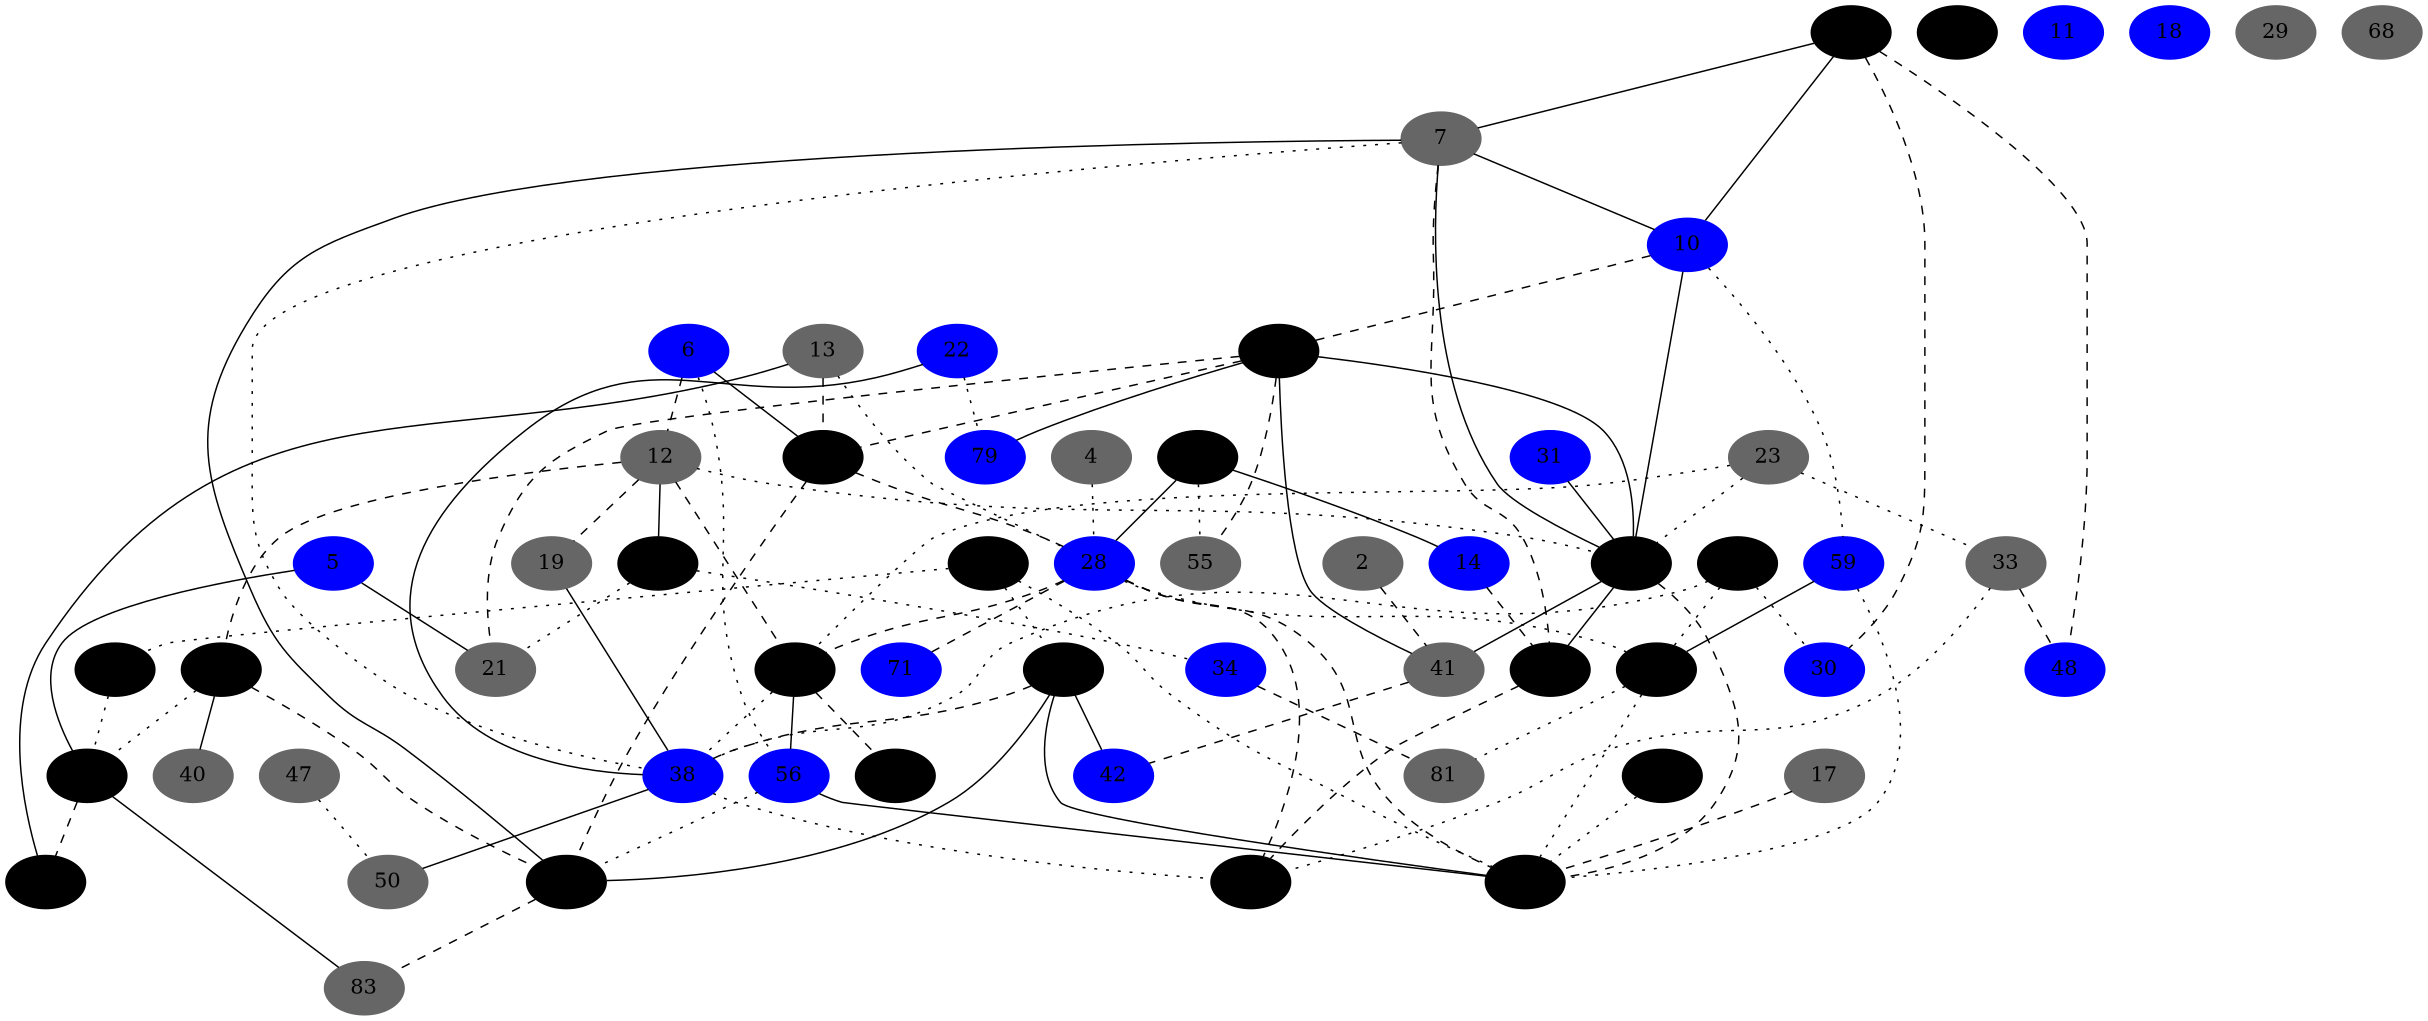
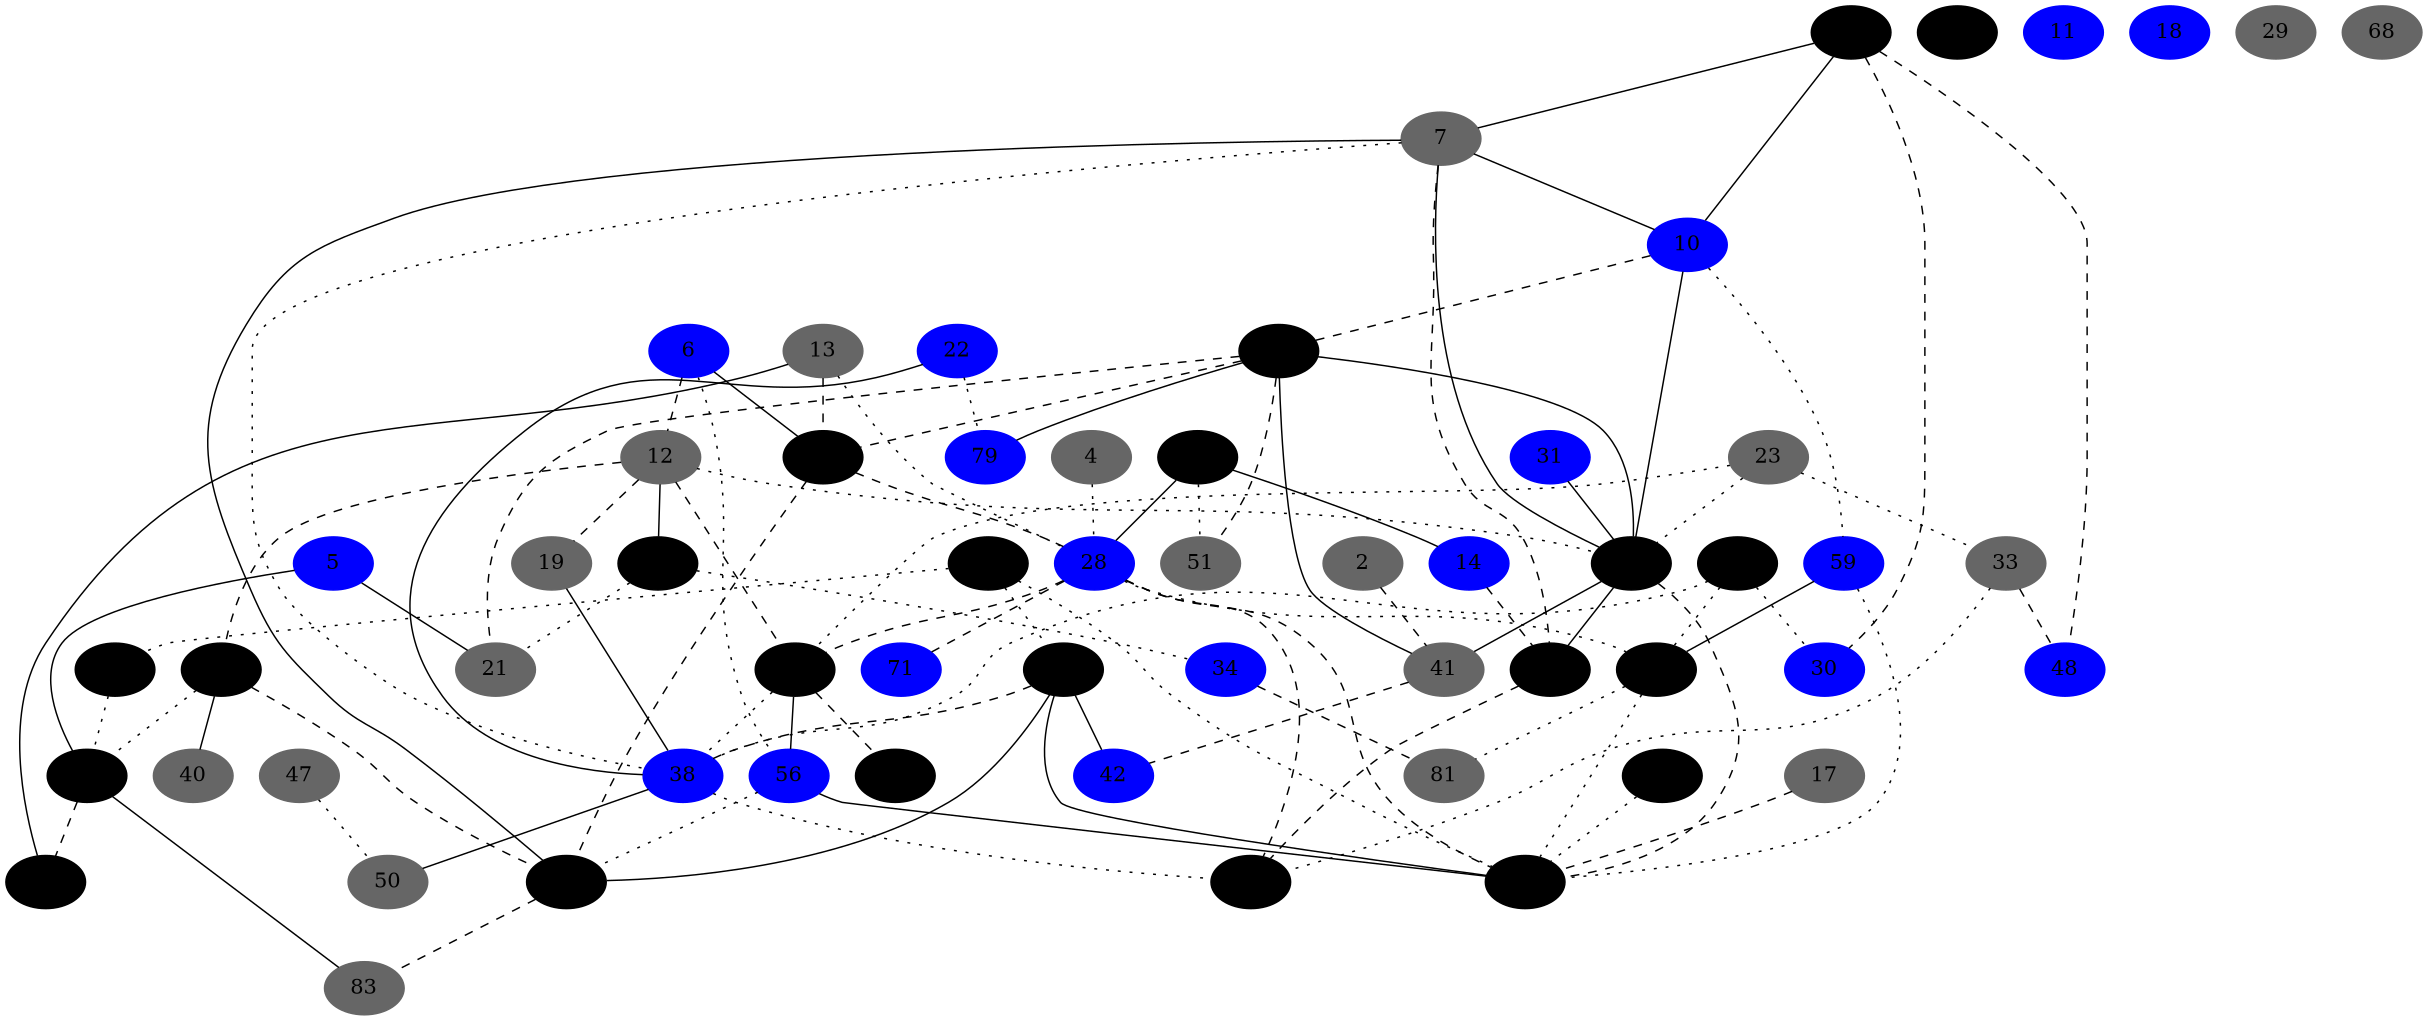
node "55": label "55" -> "51"
